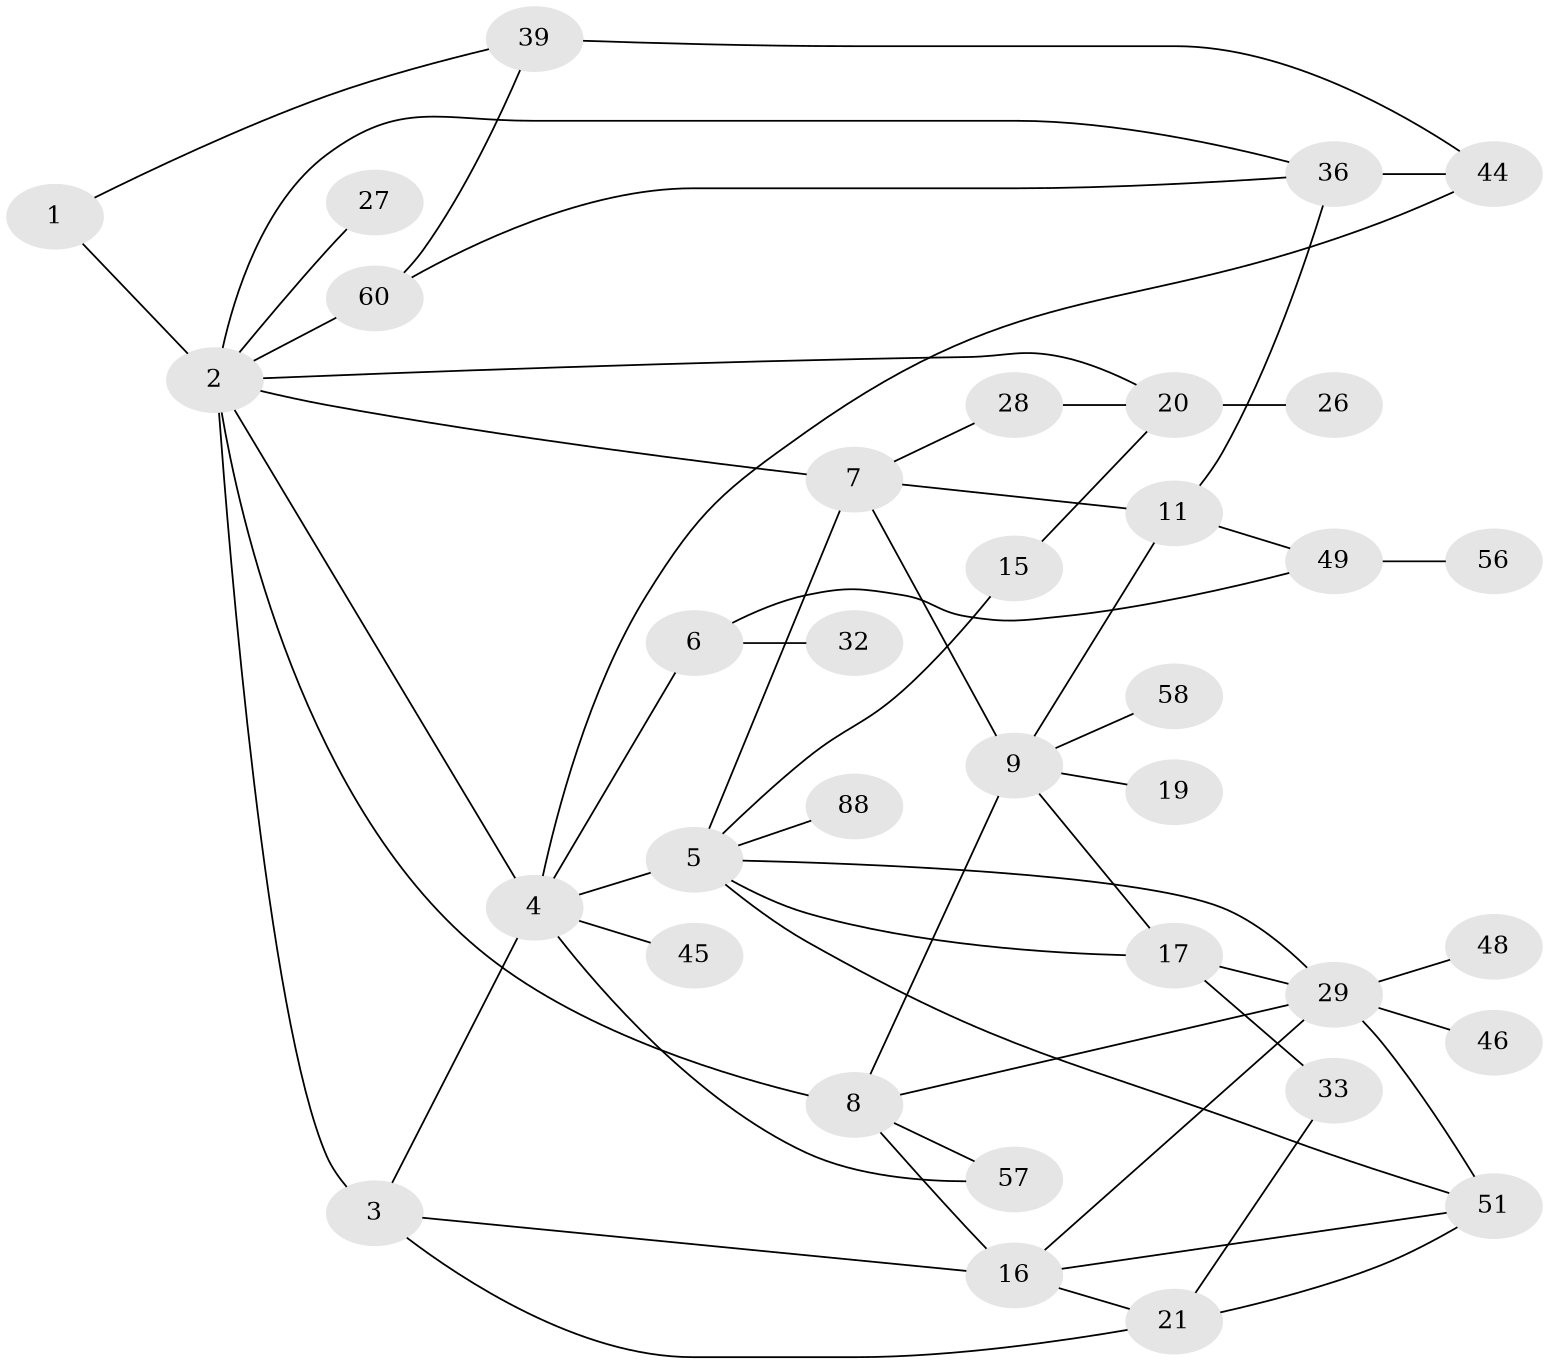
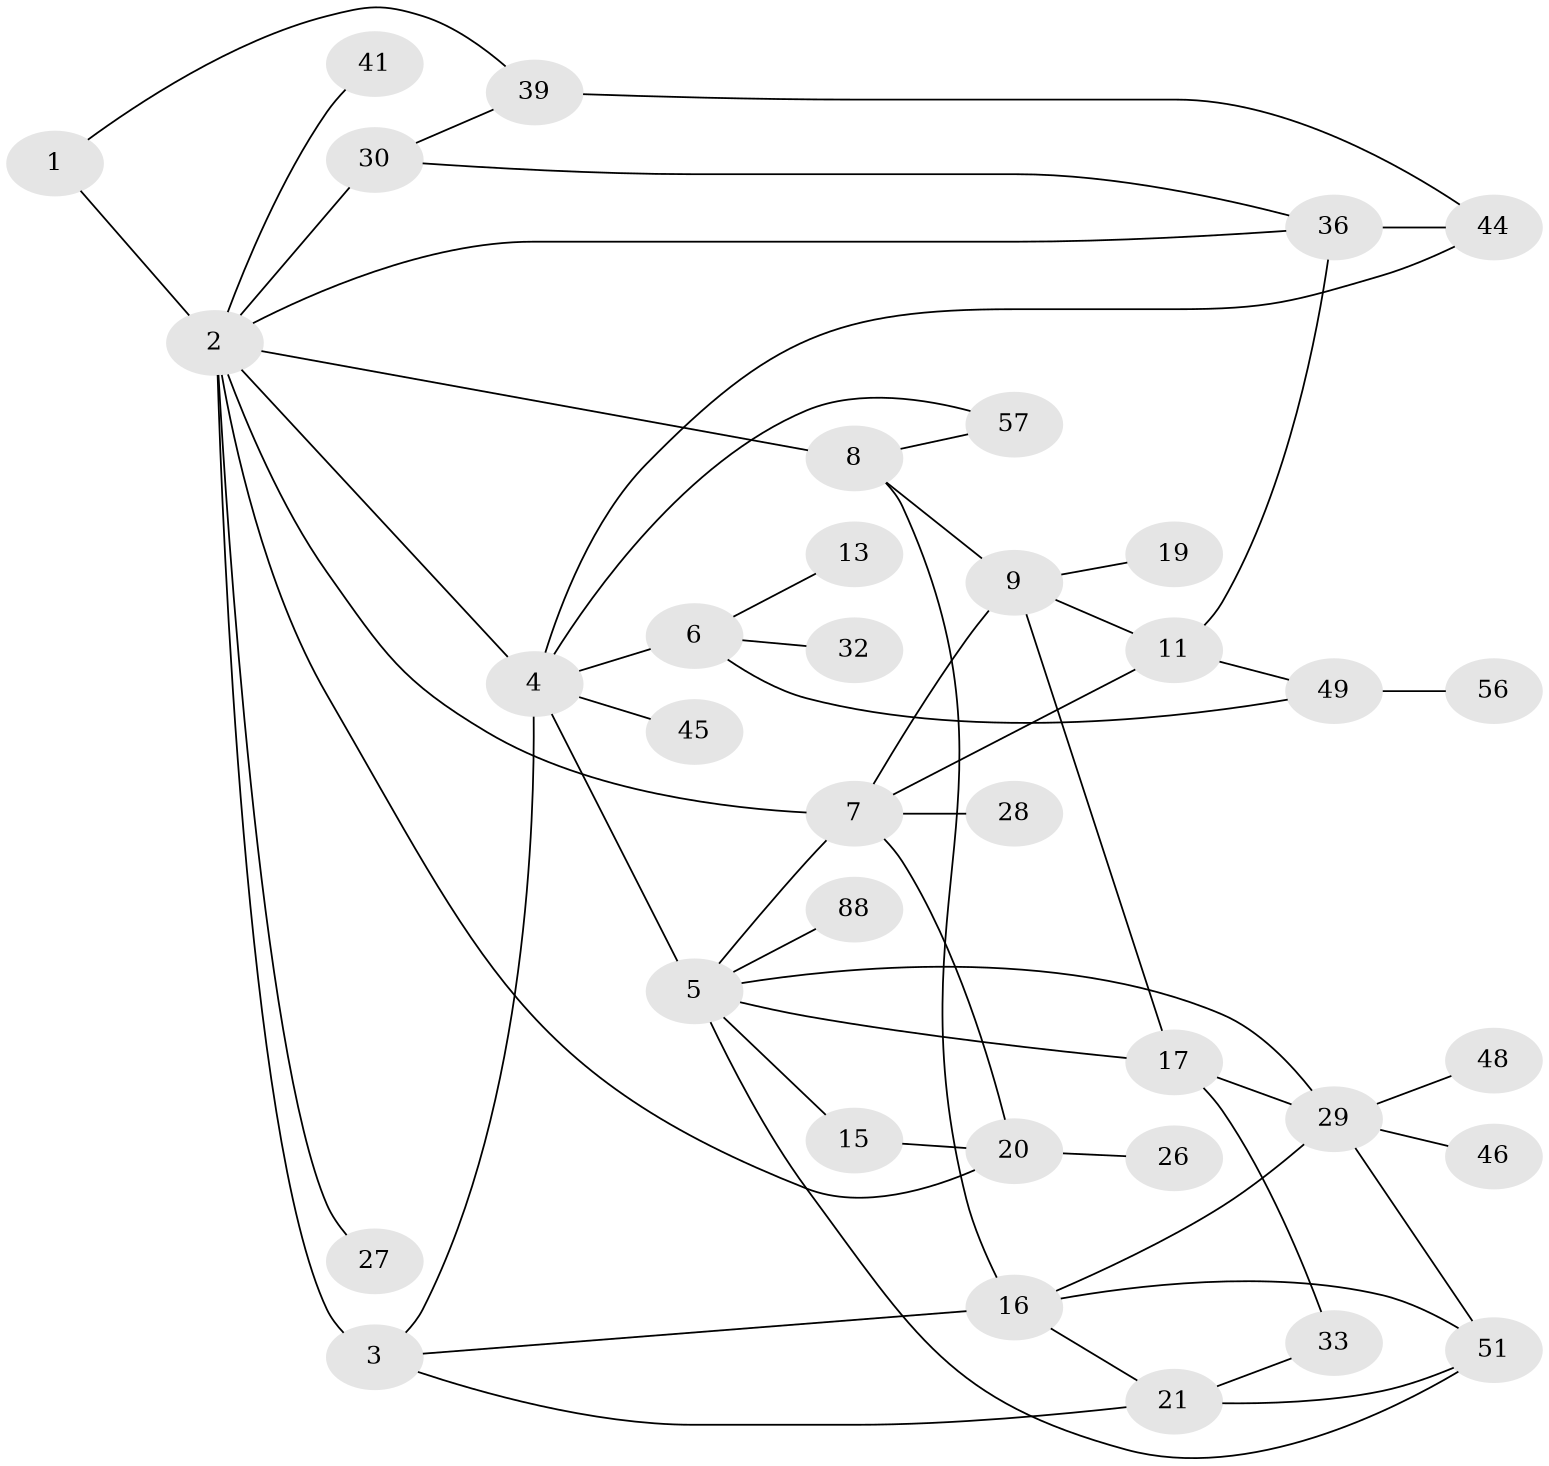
node "41": added
node "60": label "60" -> "30"
edge "28" -- "20": now "7" -- "20"
node "13": added
node "58": removed
edge "29" -- "8": removed
